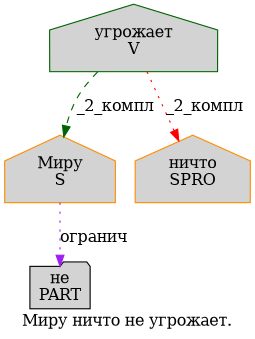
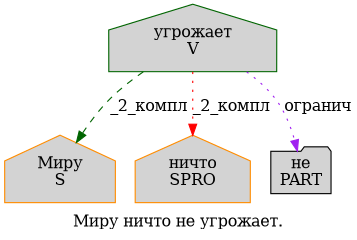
edge "Миру S" -> "не PART": now "угрожает V" -> "не PART"
